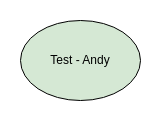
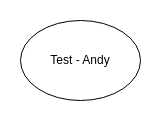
node "Test - Andy": fillcolor #d5e8d4 -> #ffffff
